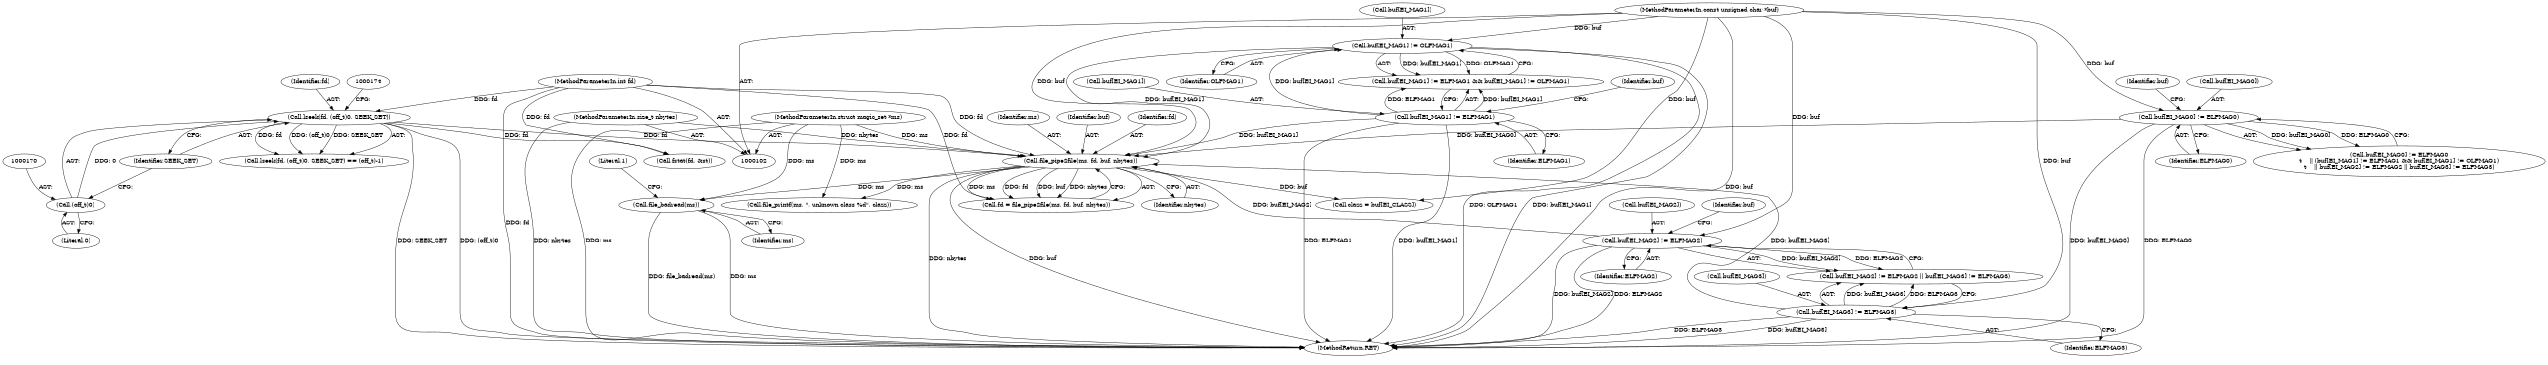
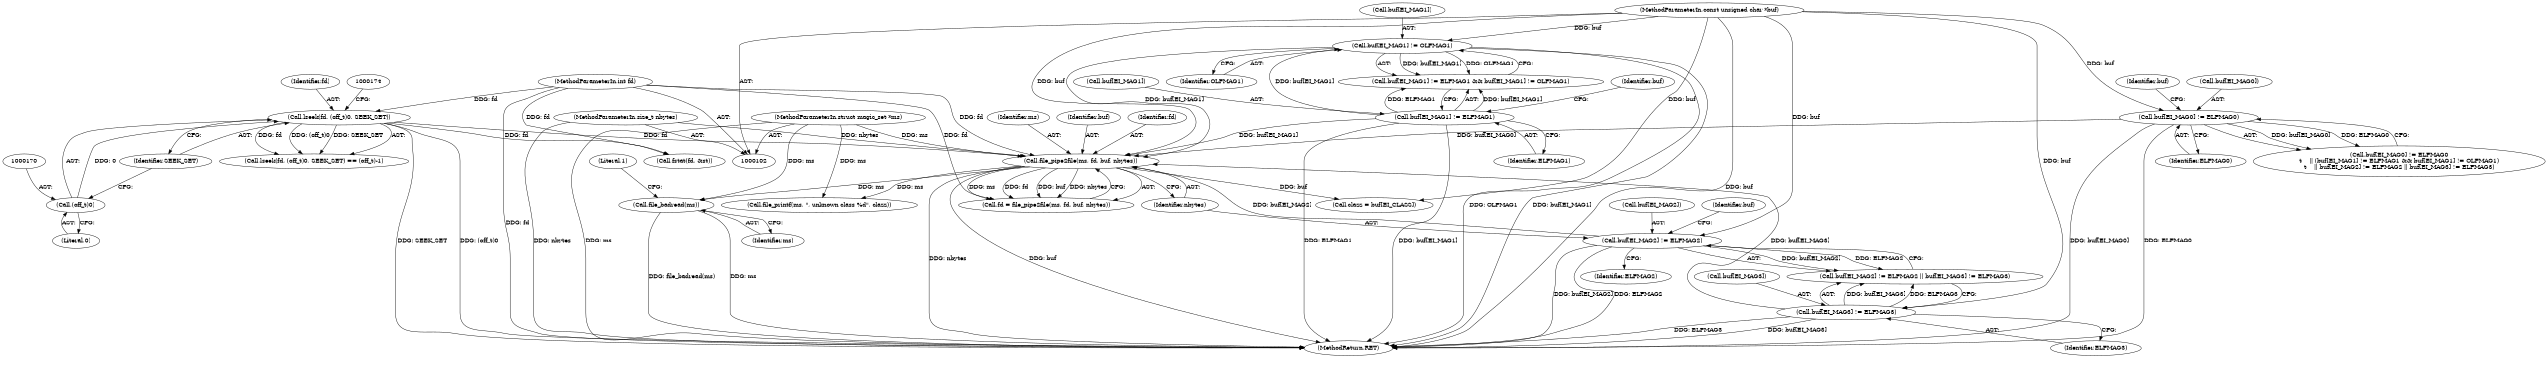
edge "(Identifier,ELFMAG2)" -> "(Call,buf[EI_MAG2] != ELFMAG2)": now "(Identifier,nbytes)" -> "(Call,buf[EI_MAG2] != ELFMAG2)"
